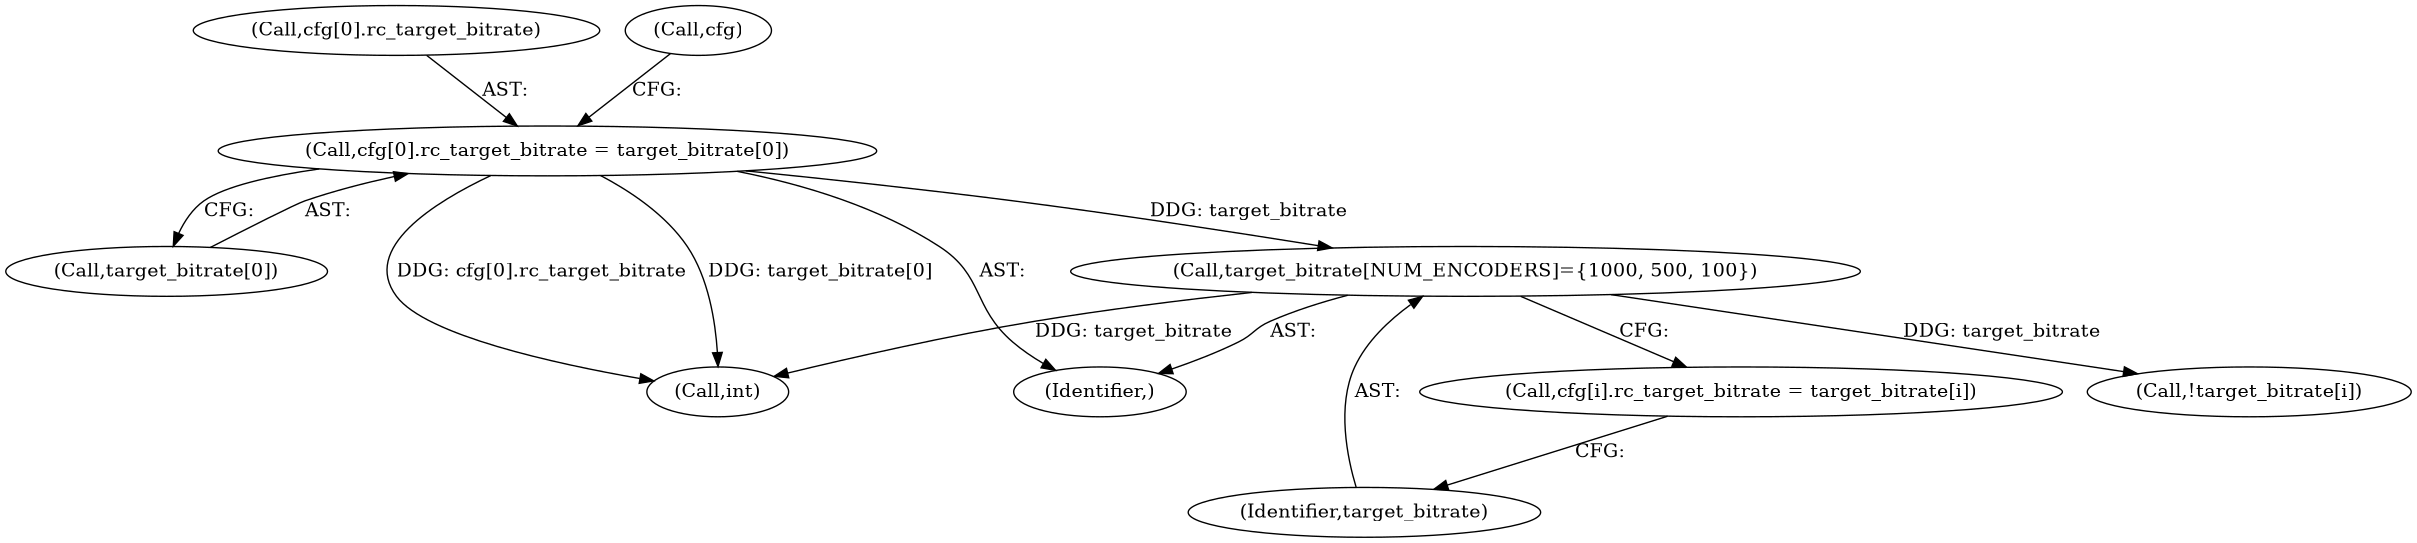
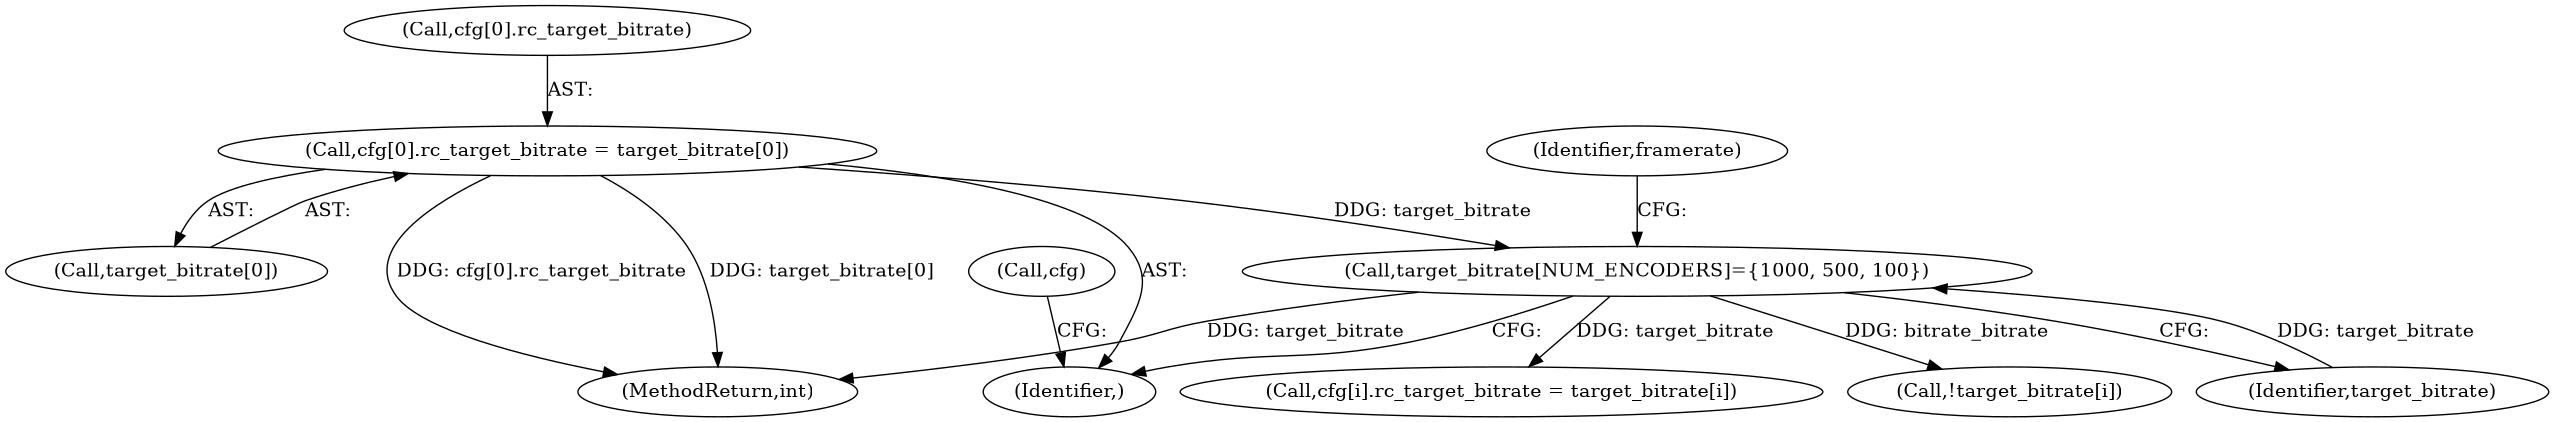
edge "(Call,cfg)" -> "(Call,cfg[0].rc_target_bitrate = target_bitrate[0])": now "(Call,cfg)" -> "(Identifier,)"
node "(Identifier,framerate)": added
edge "(Call,cfg[0].rc_target_bitrate = target_bitrate[0])" -> "(Call,target_bitrate[0])": label "CFG: " -> "AST: "
edge "(Call,target_bitrate[NUM_ENCODERS]={1000, 500, 100})" -> "(Identifier,)": label "AST: " -> "CFG: "
edge "(Call,target_bitrate[NUM_ENCODERS]={1000, 500, 100})" -> "(Call,cfg[i].rc_target_bitrate = target_bitrate[i])": label "CFG: " -> "DDG: target_bitrate"
edge "(Call,target_bitrate[NUM_ENCODERS]={1000, 500, 100})" -> "(Call,!target_bitrate[i])": label "DDG: target_bitrate" -> "DDG: bitrate_bitrate"
node "(Call,int)": label "(Call,int)" -> "(MethodReturn,int)"
edge "(Identifier,target_bitrate)" -> "(Call,target_bitrate[NUM_ENCODERS]={1000, 500, 100})": label "AST: " -> "DDG: target_bitrate"
edge "(Call,cfg[i].rc_target_bitrate = target_bitrate[i])" -> "(Identifier,target_bitrate)": now "(Call,target_bitrate[NUM_ENCODERS]={1000, 500, 100})" -> "(Identifier,target_bitrate)"
